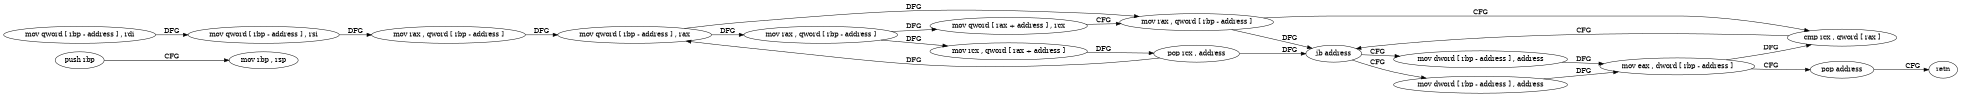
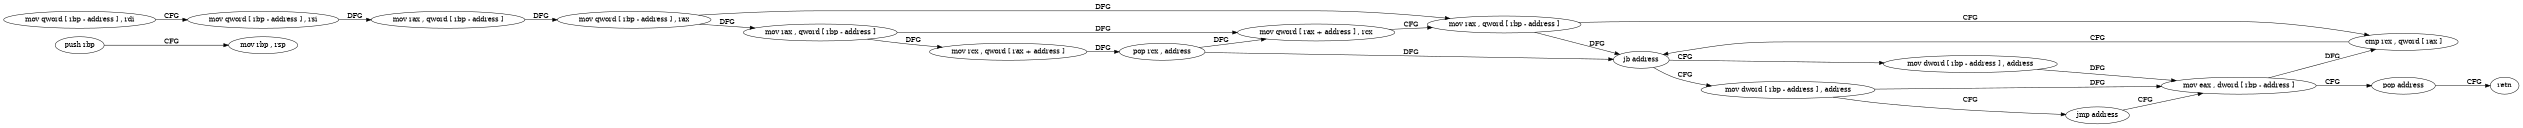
edge "mov qword [ rbp - address ] , rdi" -> "mov qword [ rbp - address ] , rsi": label "DFG" -> "CFG"
edge "pop rcx , address" -> "mov qword [ rbp - address ] , rax": now "pop rcx , address" -> "mov qword [ rax + address ] , rcx"
node "jmp address": added
